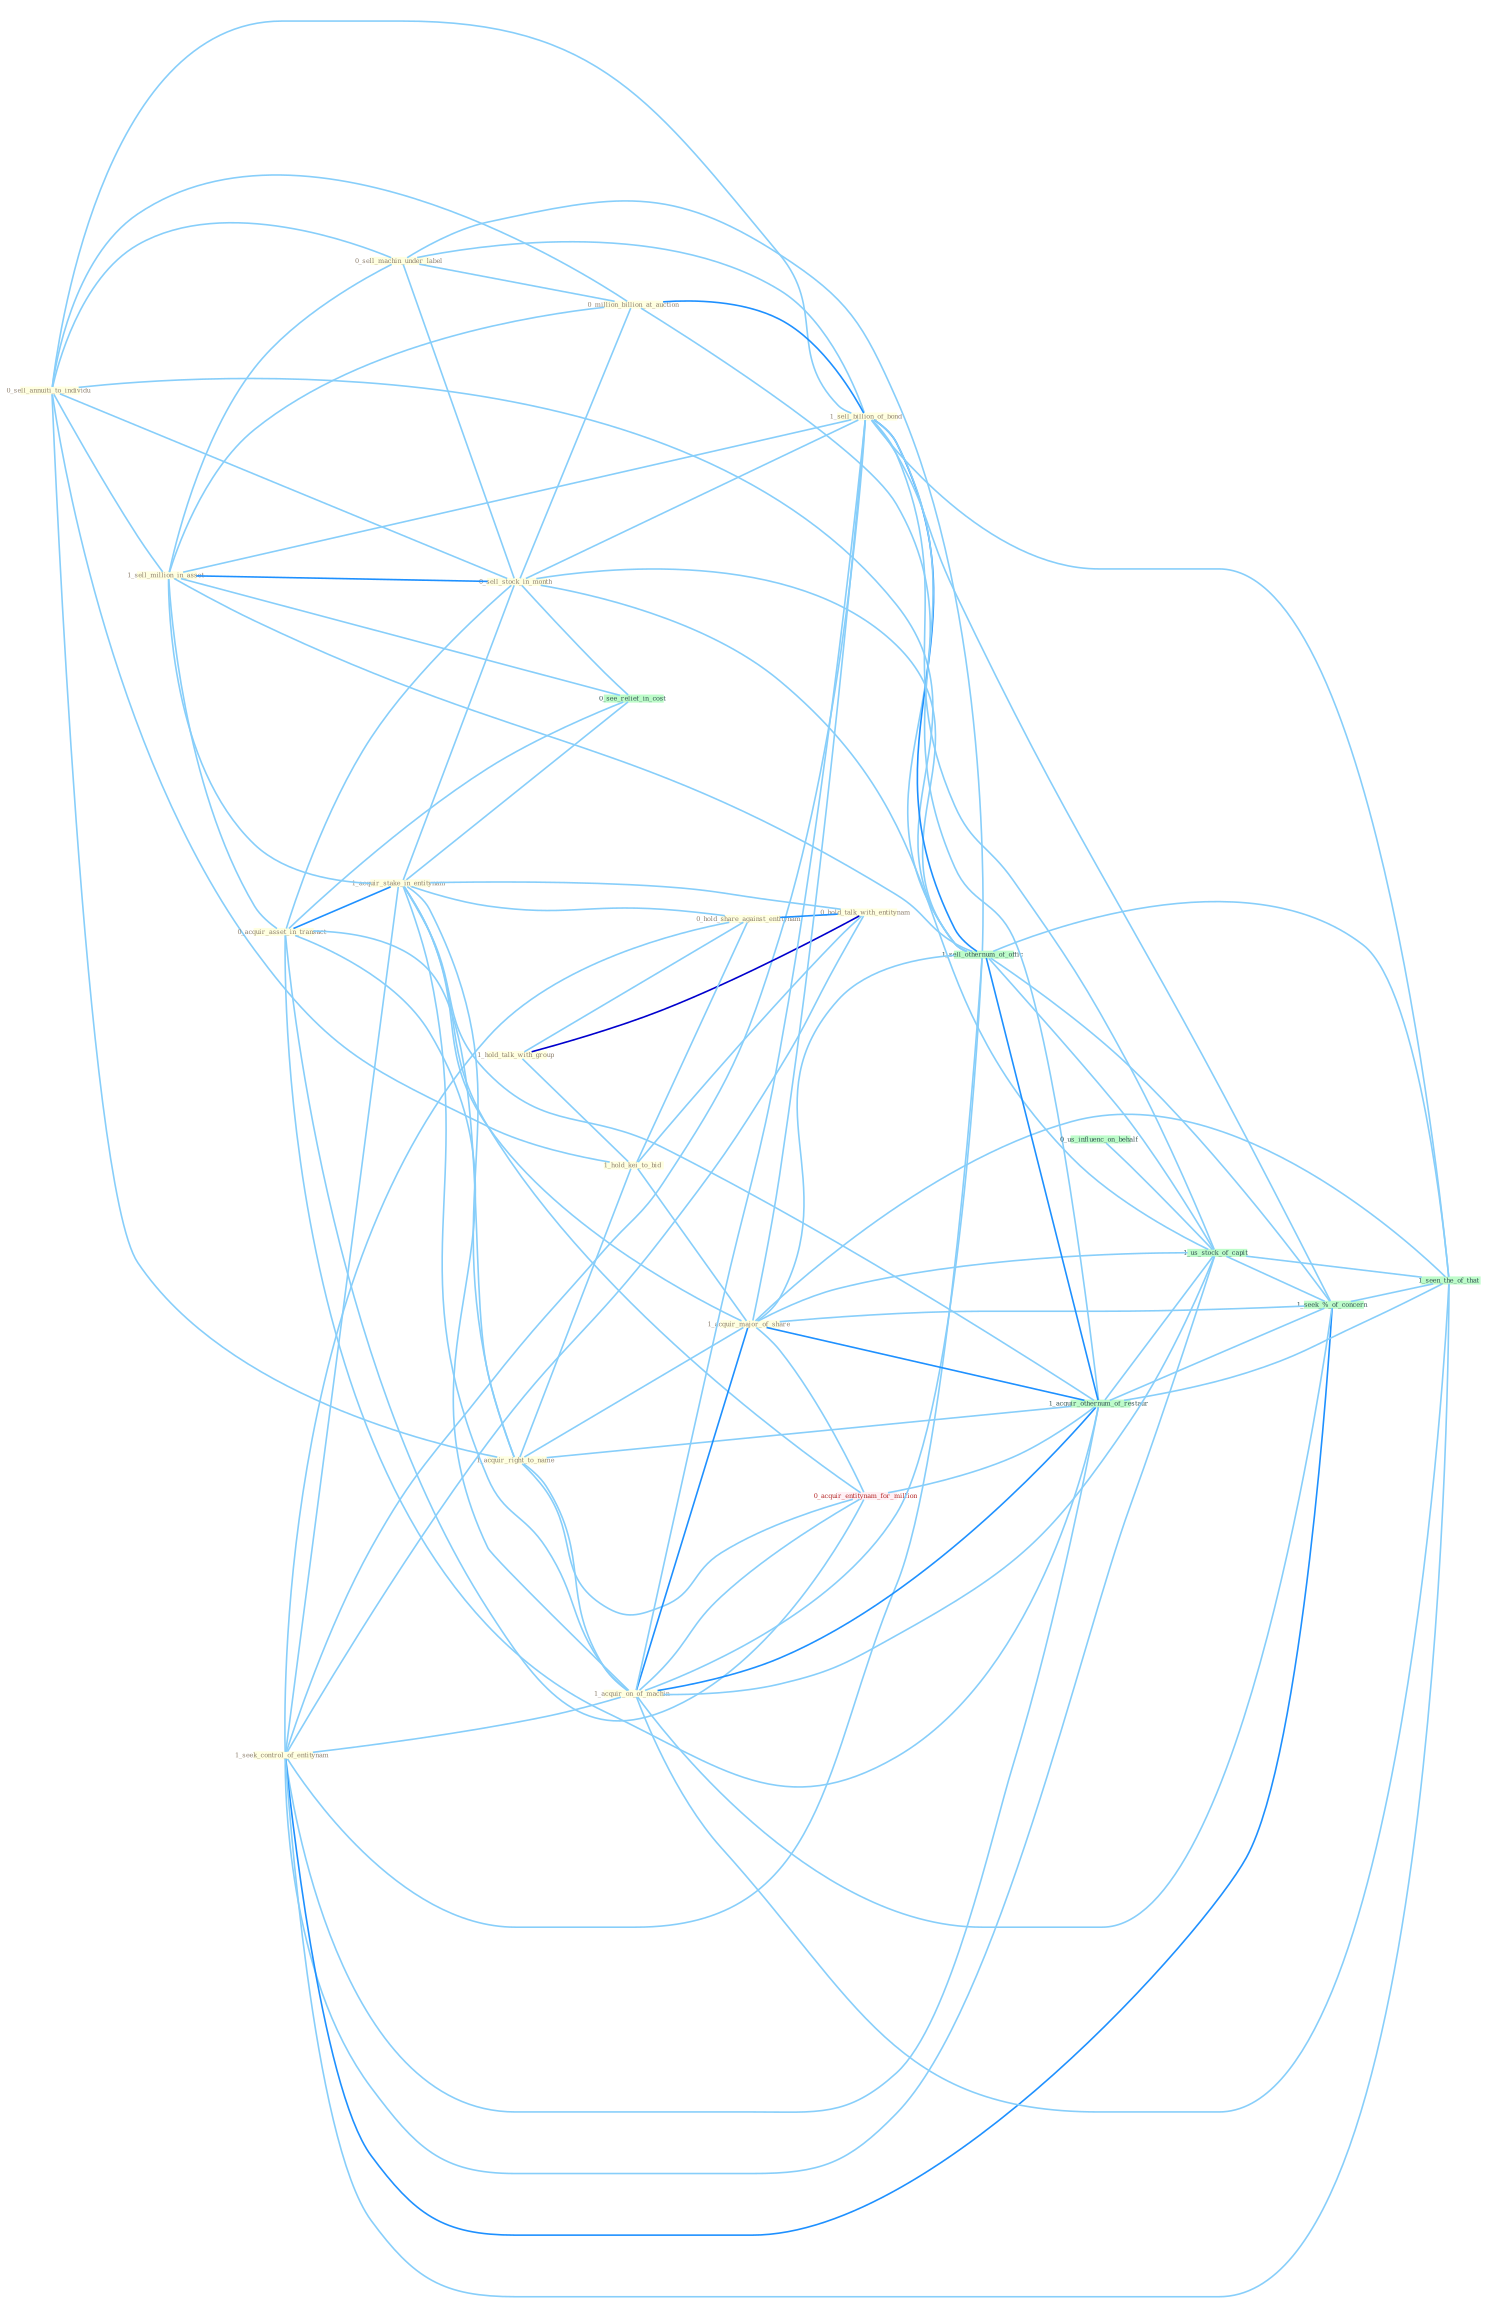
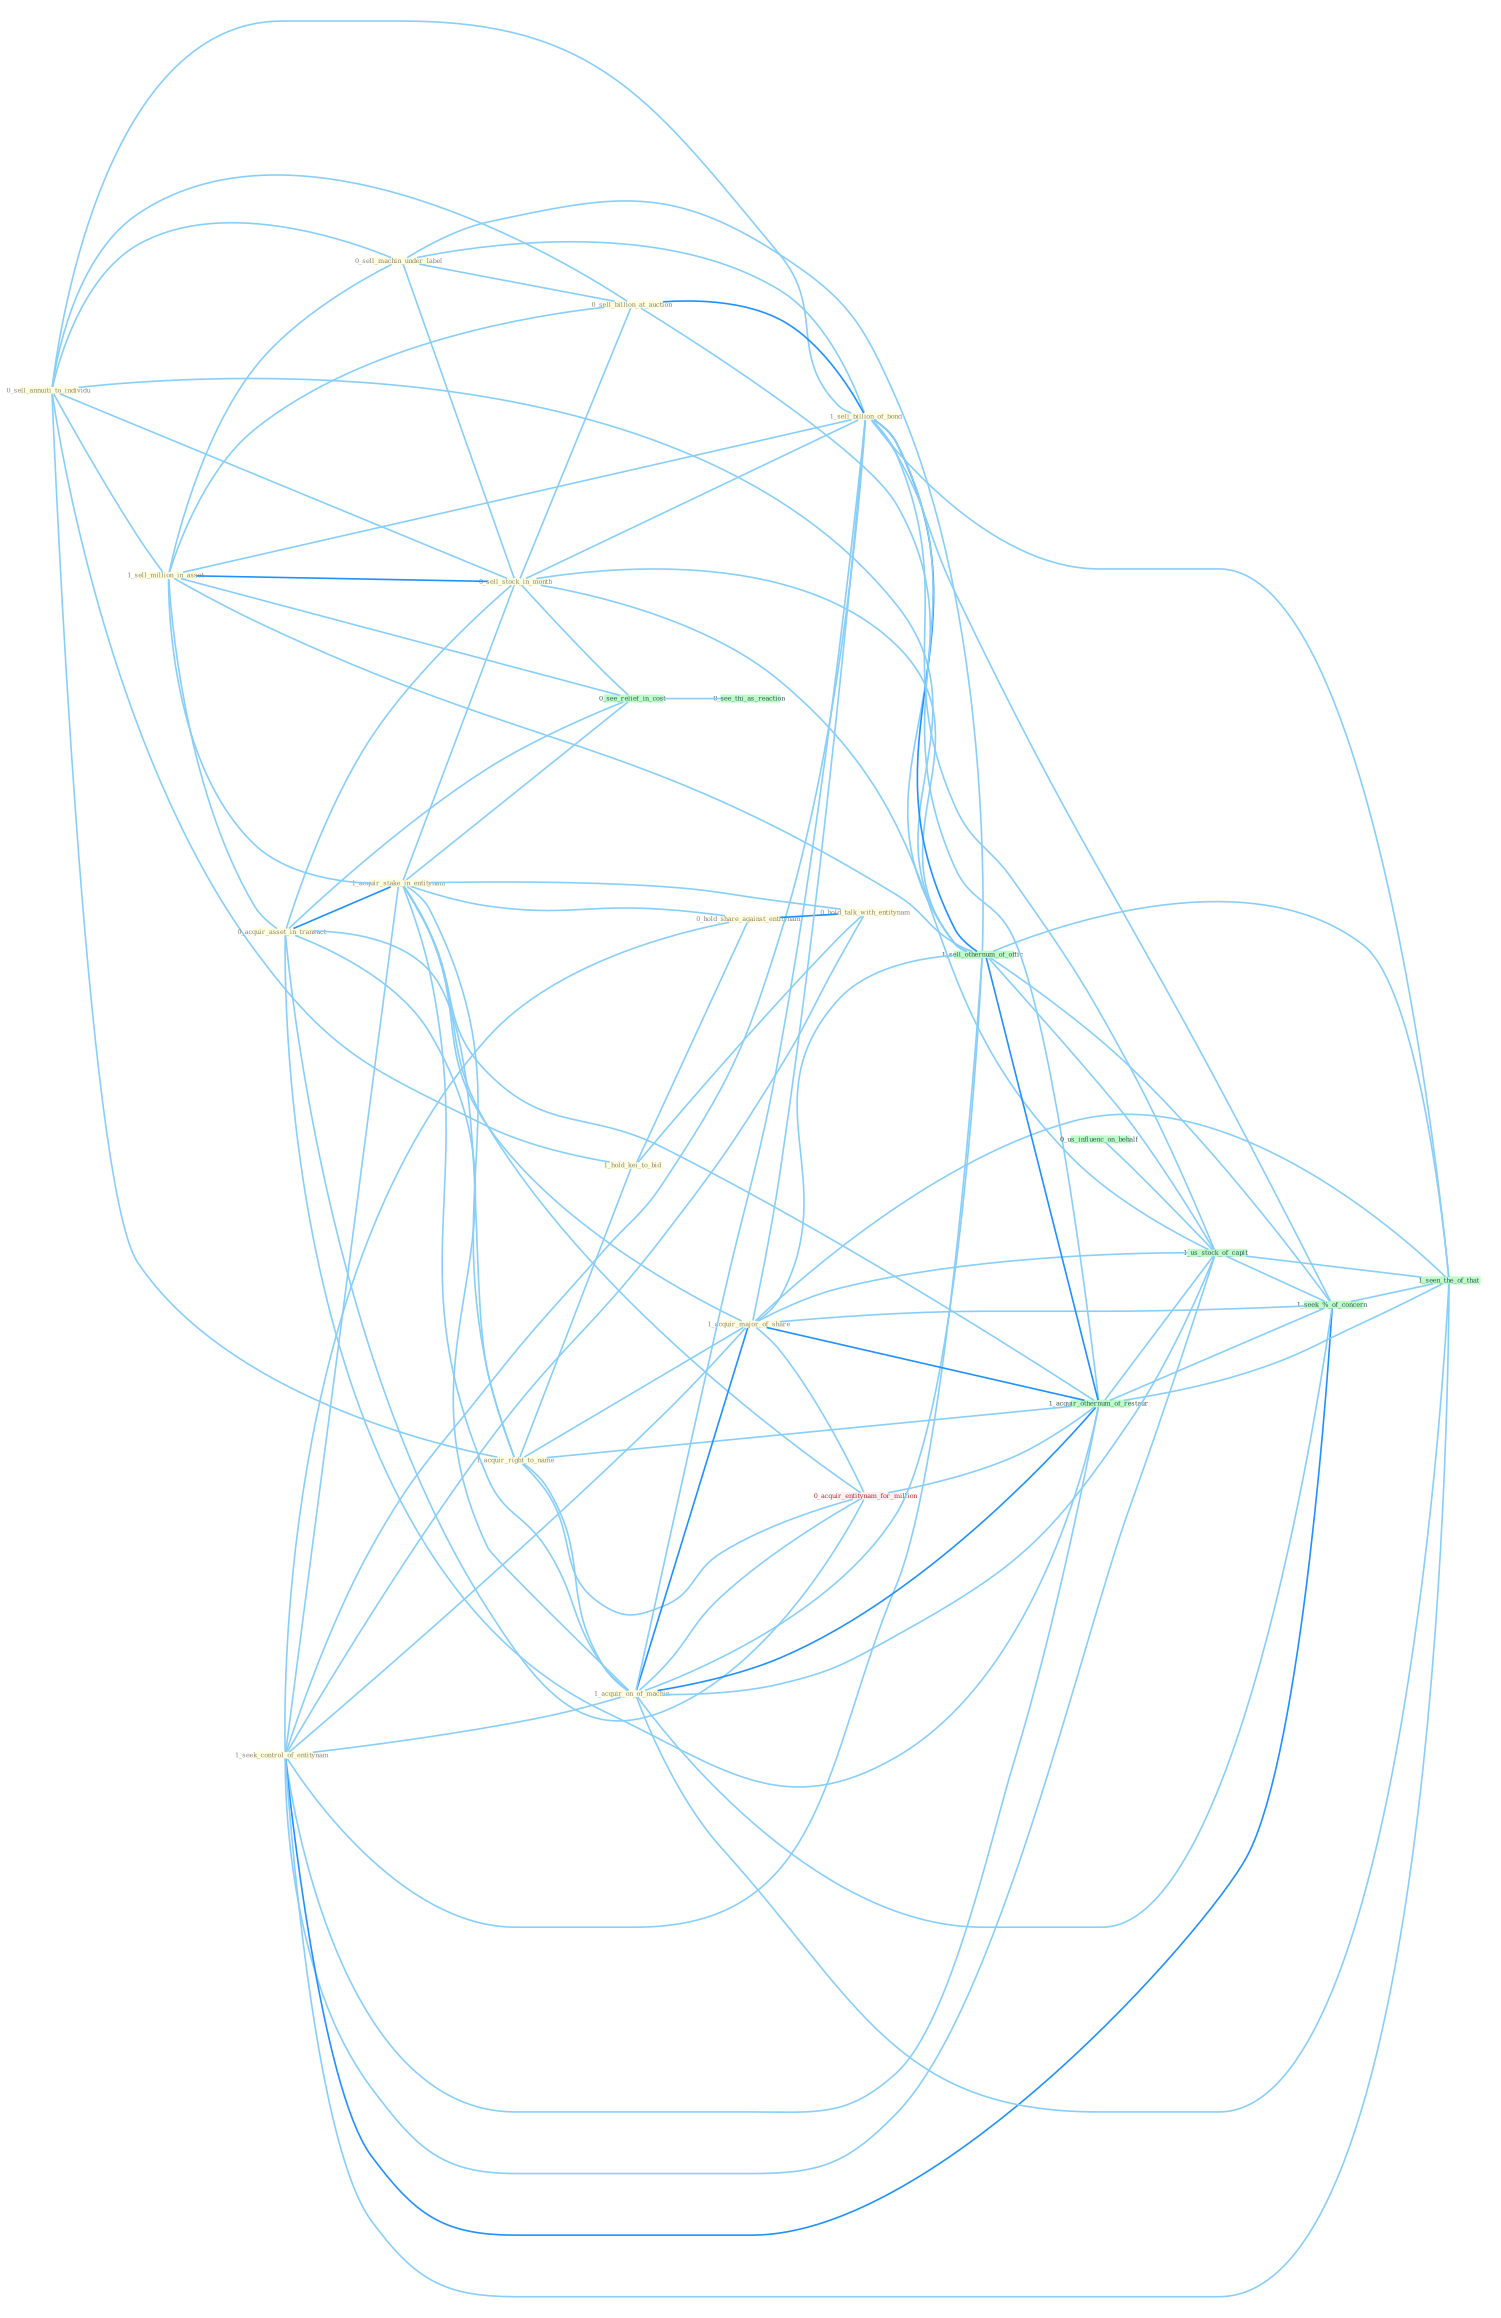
node "0_million_billion_at_auction": label "0_million_billion_at_auction" -> "0_sell_billion_at_auction"
node "0_see_thi_as_reaction": added
node "1_hold_talk_with_group": removed
edge "1_hold_kei_to_bid" -- "1_acquir_major_of_share": now "1_seek_control_of_entitynam" -- "1_acquir_major_of_share"
